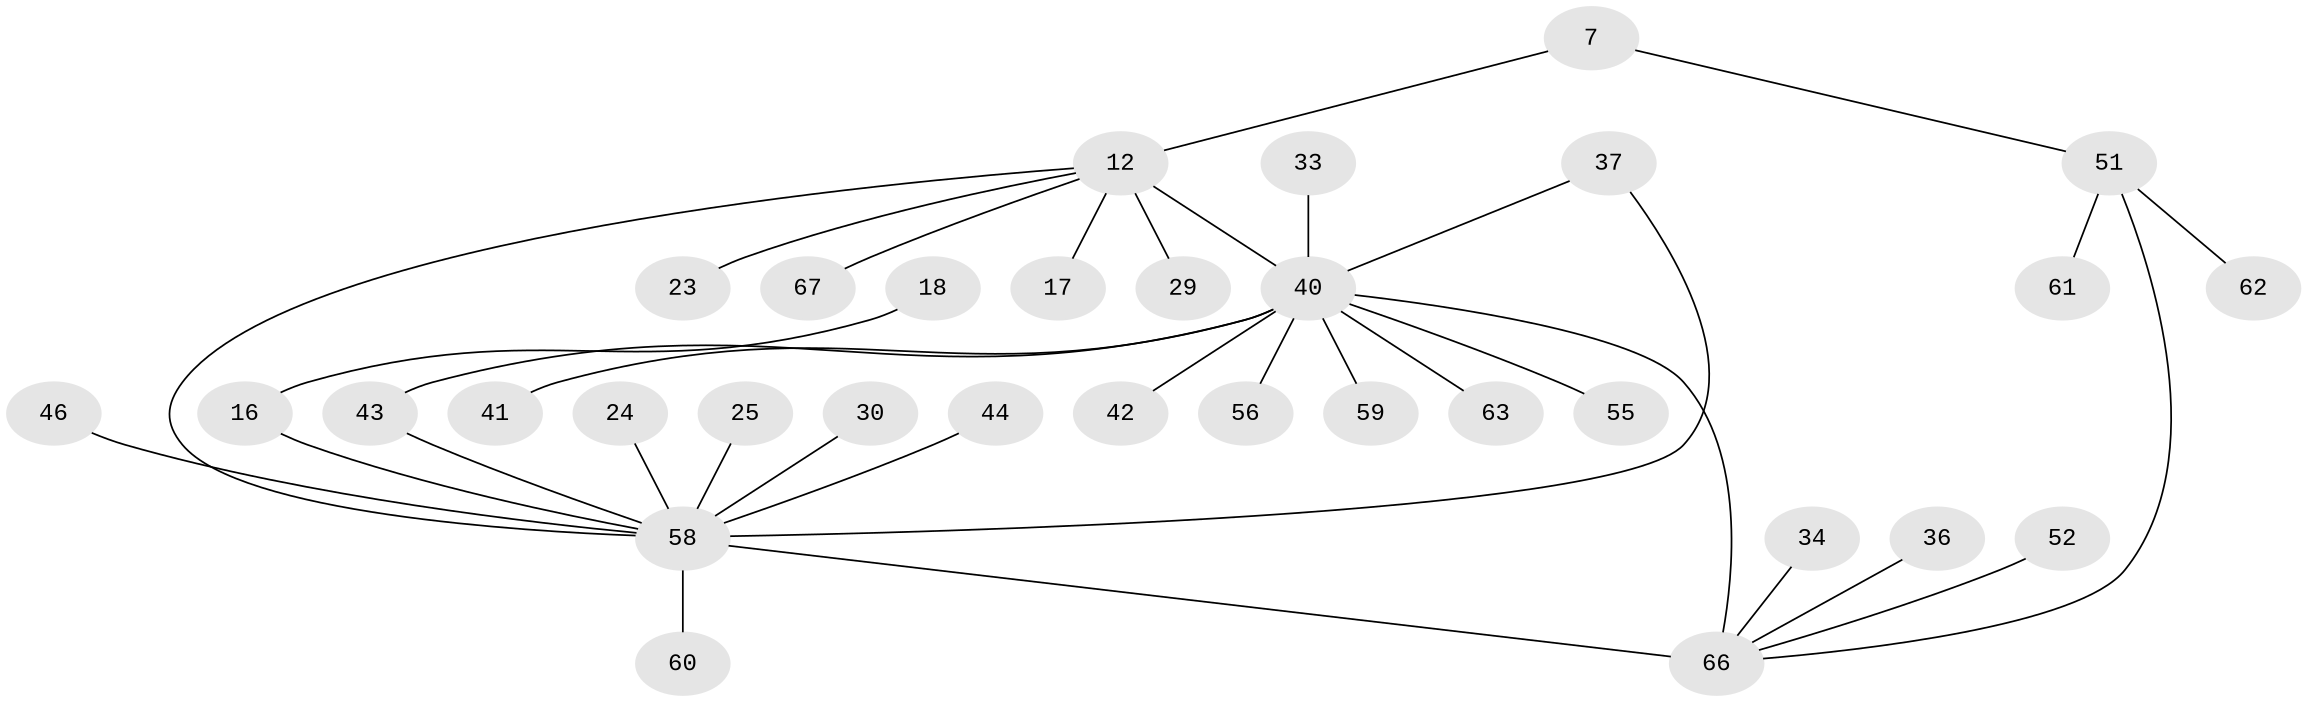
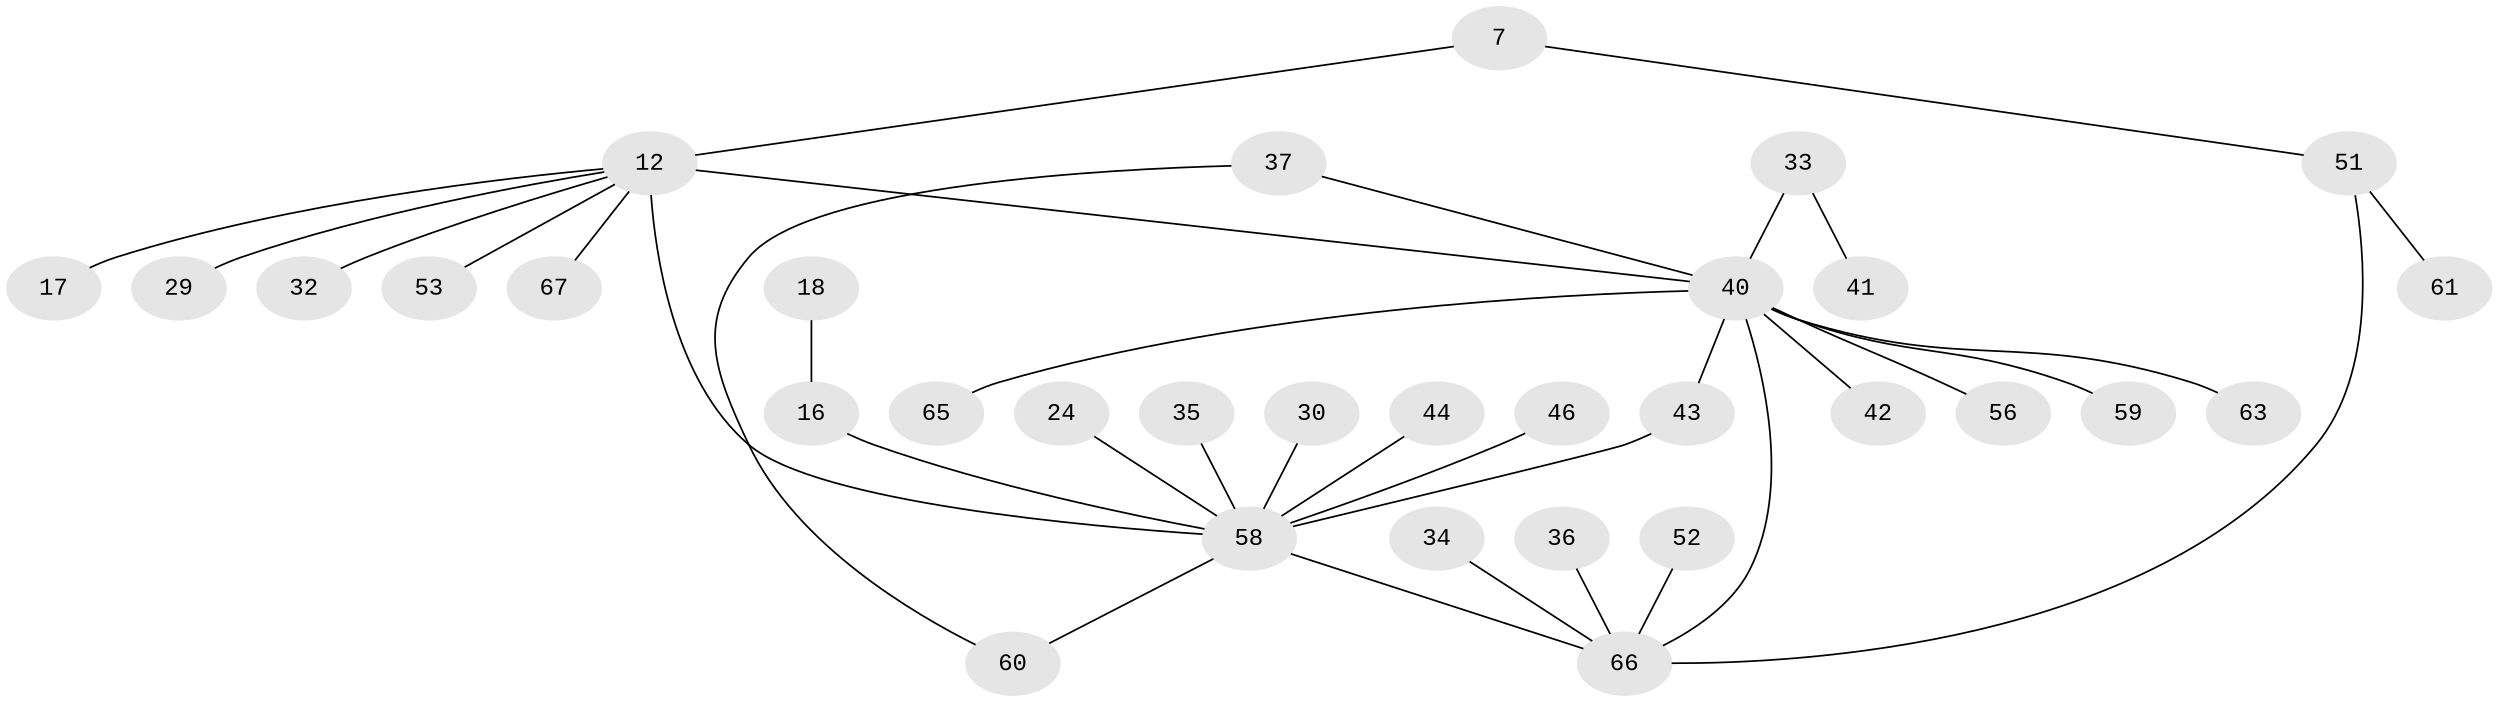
node "32": added
node "23": label "23" -> "53"
node "62": removed
edge "40" -- "41": now "33" -- "41"
node "25": label "25" -> "35"
node "55": label "55" -> "65"
edge "37" -- "58": now "37" -- "60"
